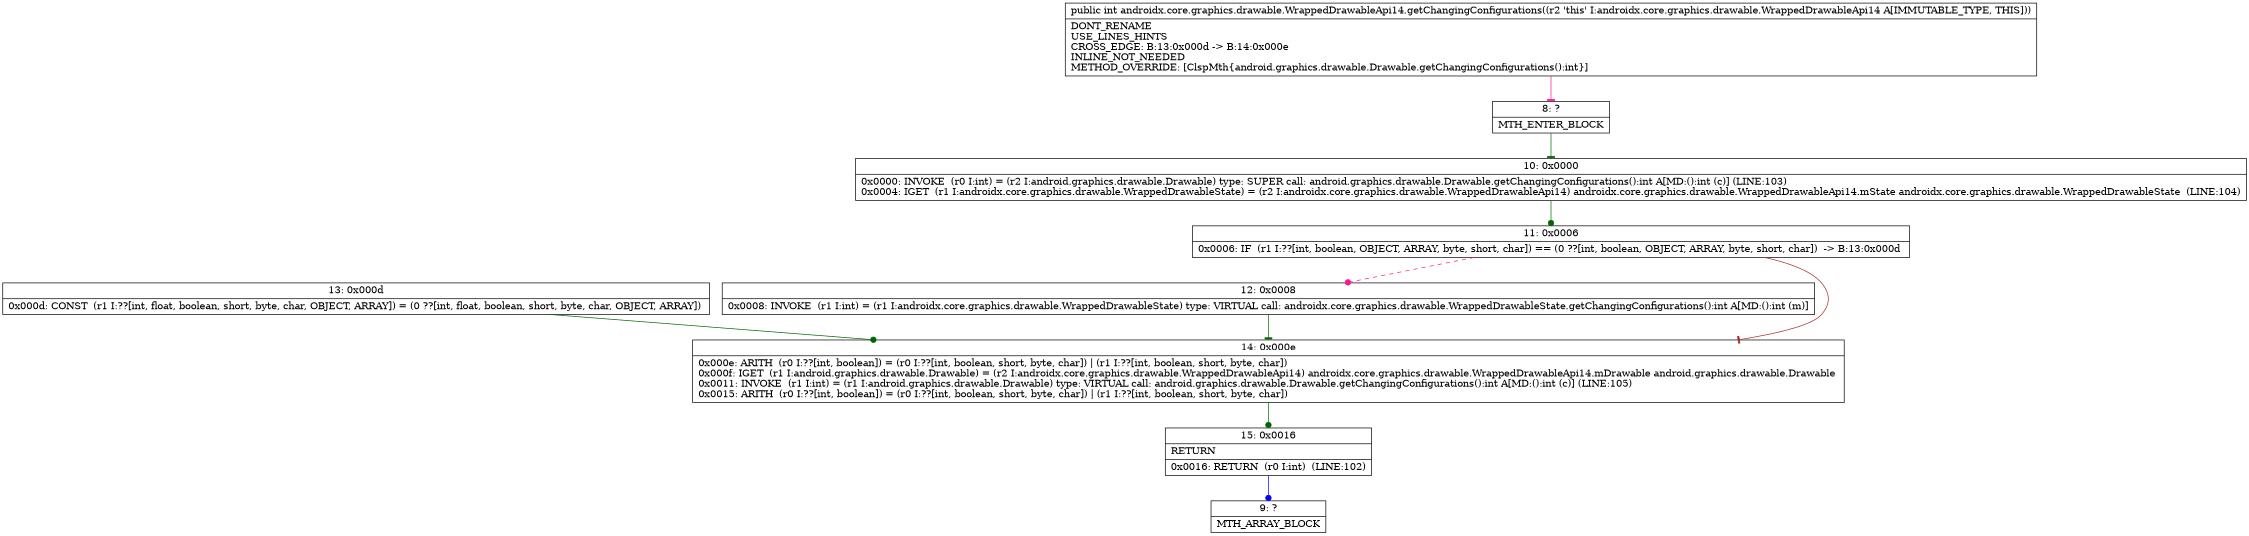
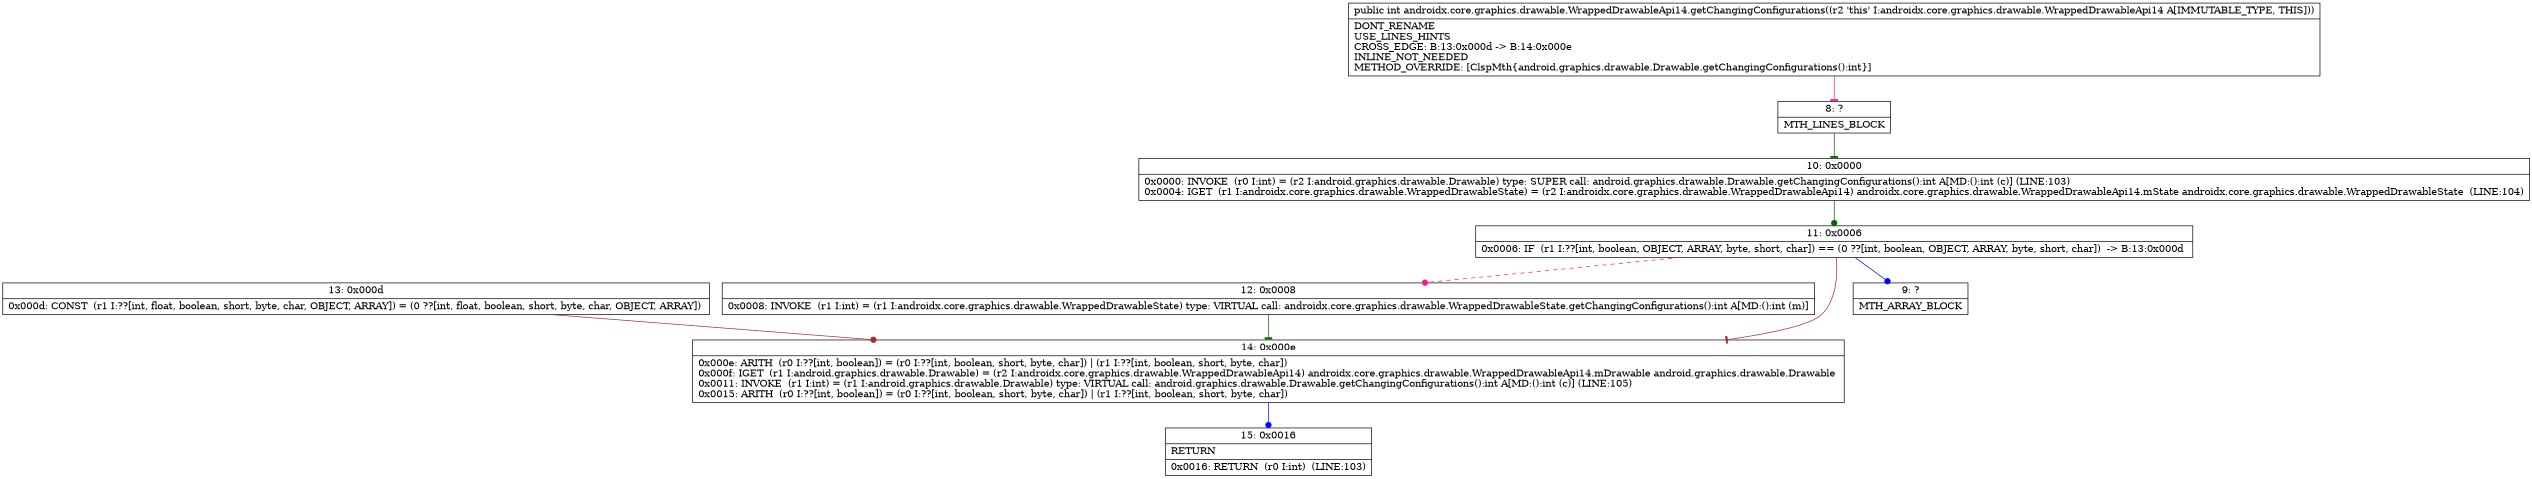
node "8: ?": text "MTH_ENTER_BLOCK" -> "MTH_LINES_BLOCK"
edge "13: 0x000d" -> "14: 0x000e": color darkgreen -> brown
edge "14: 0x000e" -> "15: 0x0016": color darkgreen -> blue
node "15: 0x0016": text "0x0016: RETURN  (r0 I:int)  (LINE:102)" -> "0x0016: RETURN  (r0 I:int)  (LINE:103)"
edge "15: 0x0016" -> "9: ?": now "11: 0x0006" -> "9: ?"
